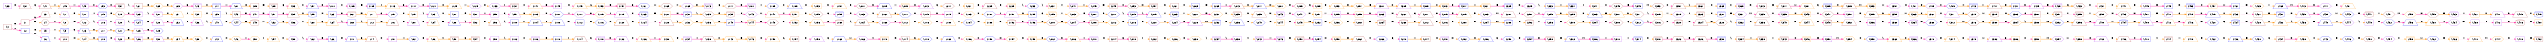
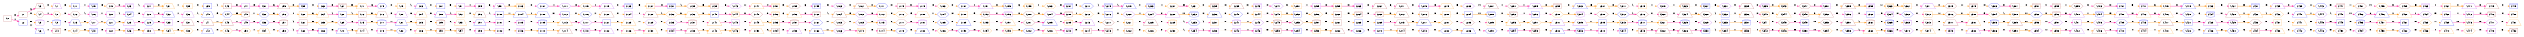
edge "S29" -> "S33": added, label "E"
node "S396": shape trapezium -> cylinder
